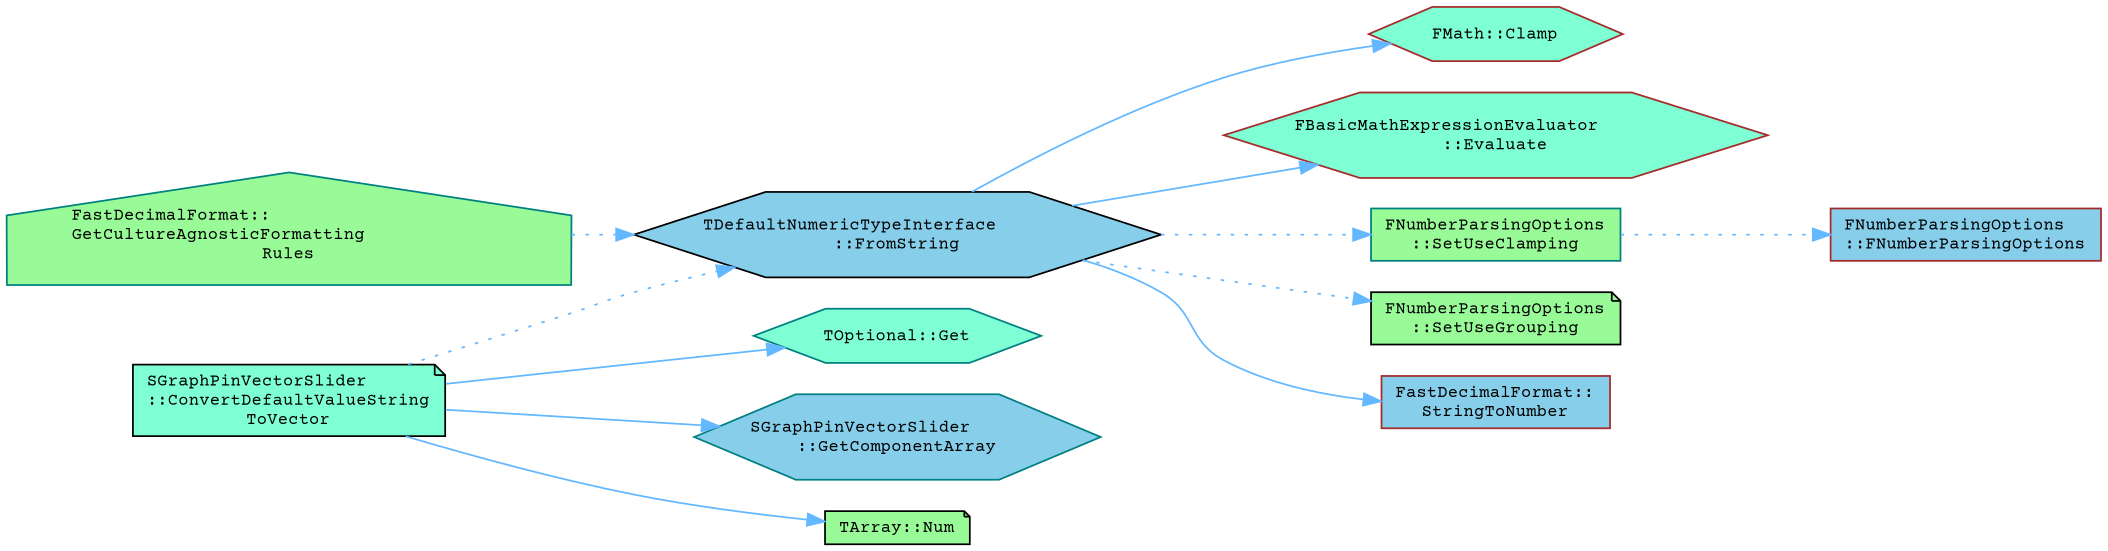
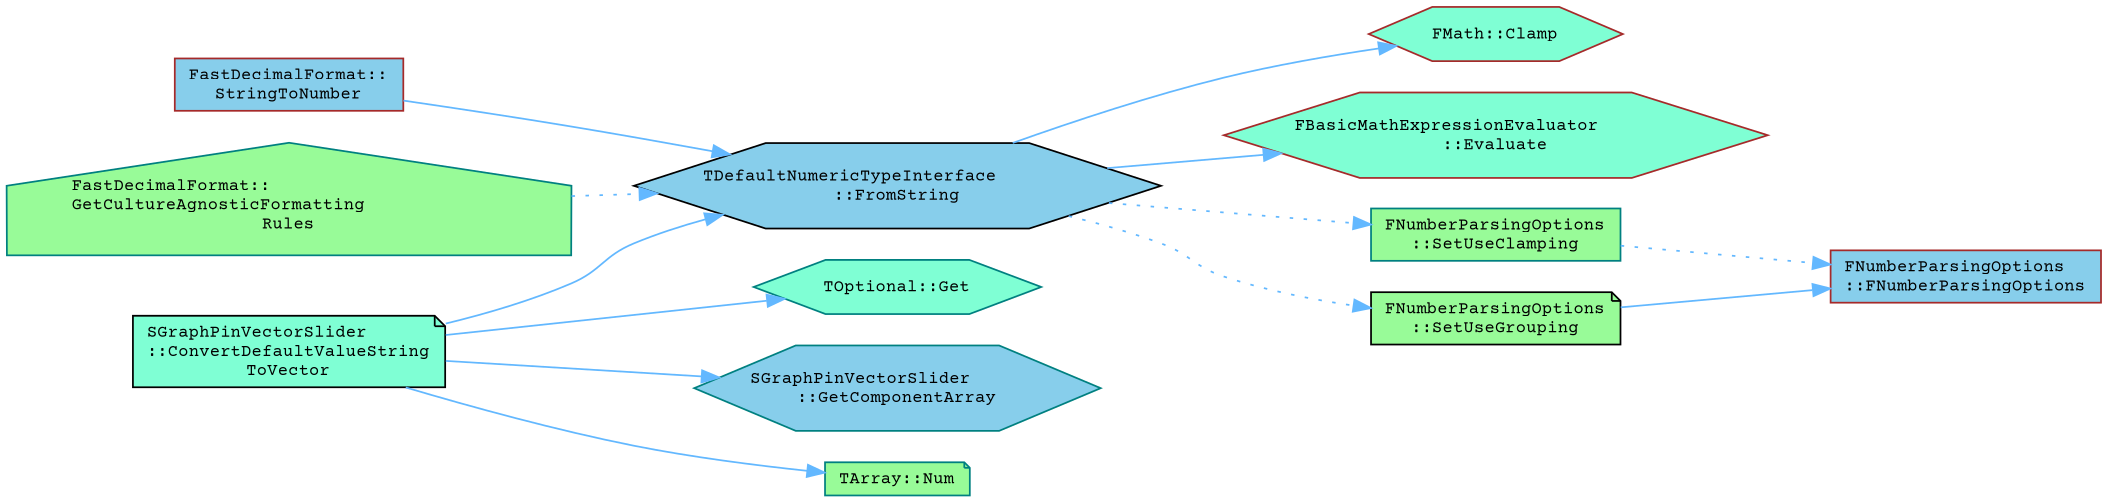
edge "FNumberParsingOptions ::SetUseGrouping" -> "FNumberParsingOptions ::FNumberParsingOptions": added
edge "SGraphPinVectorSlider ::ConvertDefaultValueString ToVector" -> "TDefaultNumericTypeInterface ::FromString": style dotted -> solid
edge "TDefaultNumericTypeInterface ::FromString" -> "FastDecimalFormat:: StringToNumber": reversed
node "TArray::Num": color black -> teal
